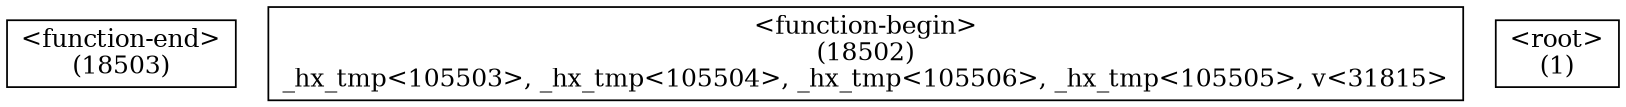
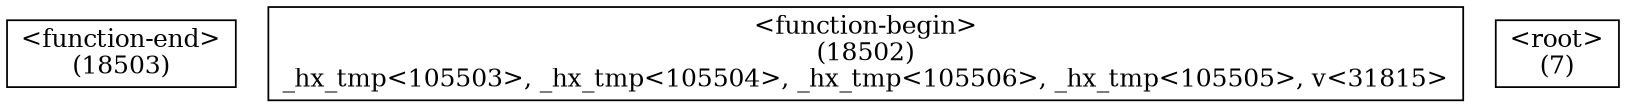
node "<root> (1)": label "<root> (1)" -> "<root> (7)"
